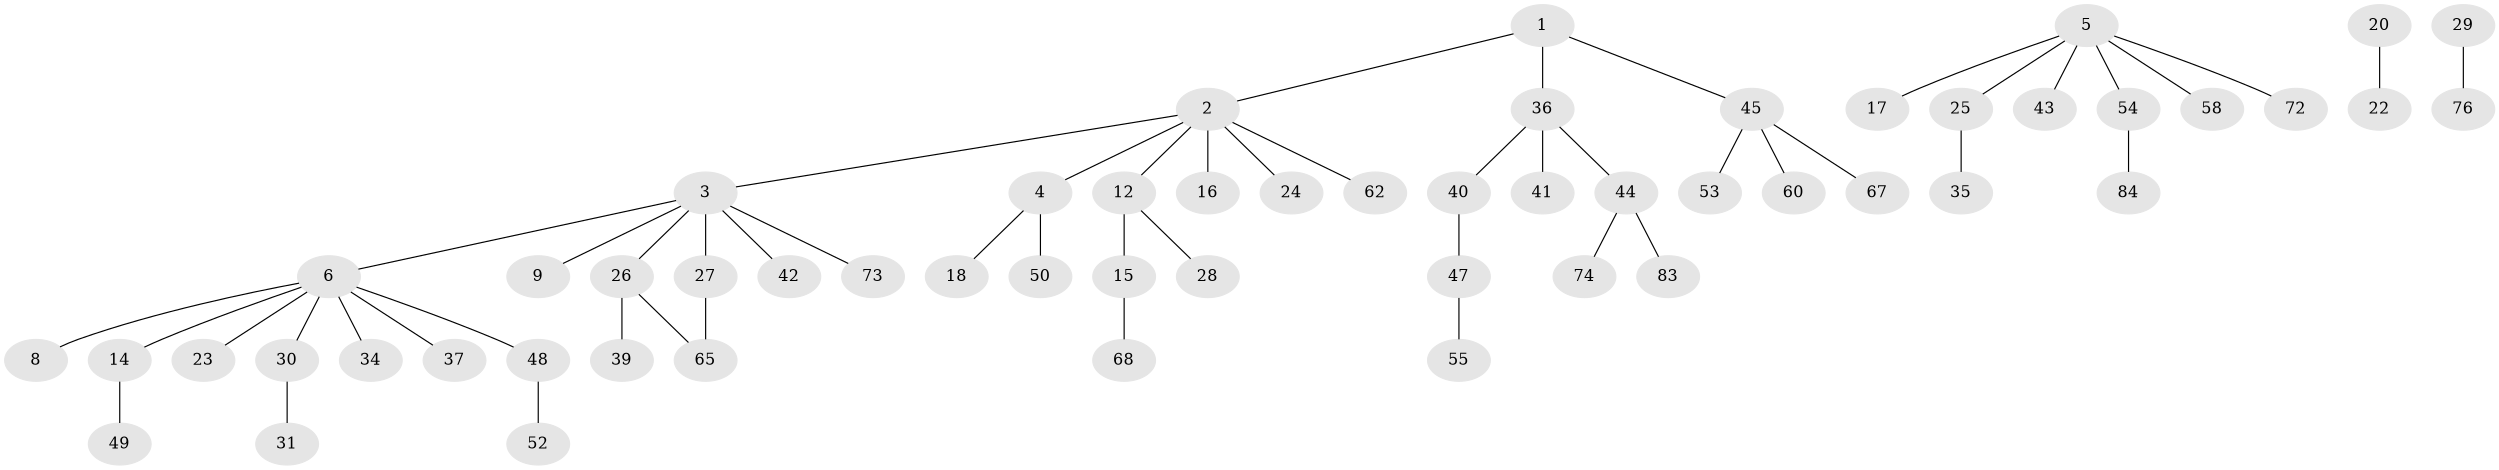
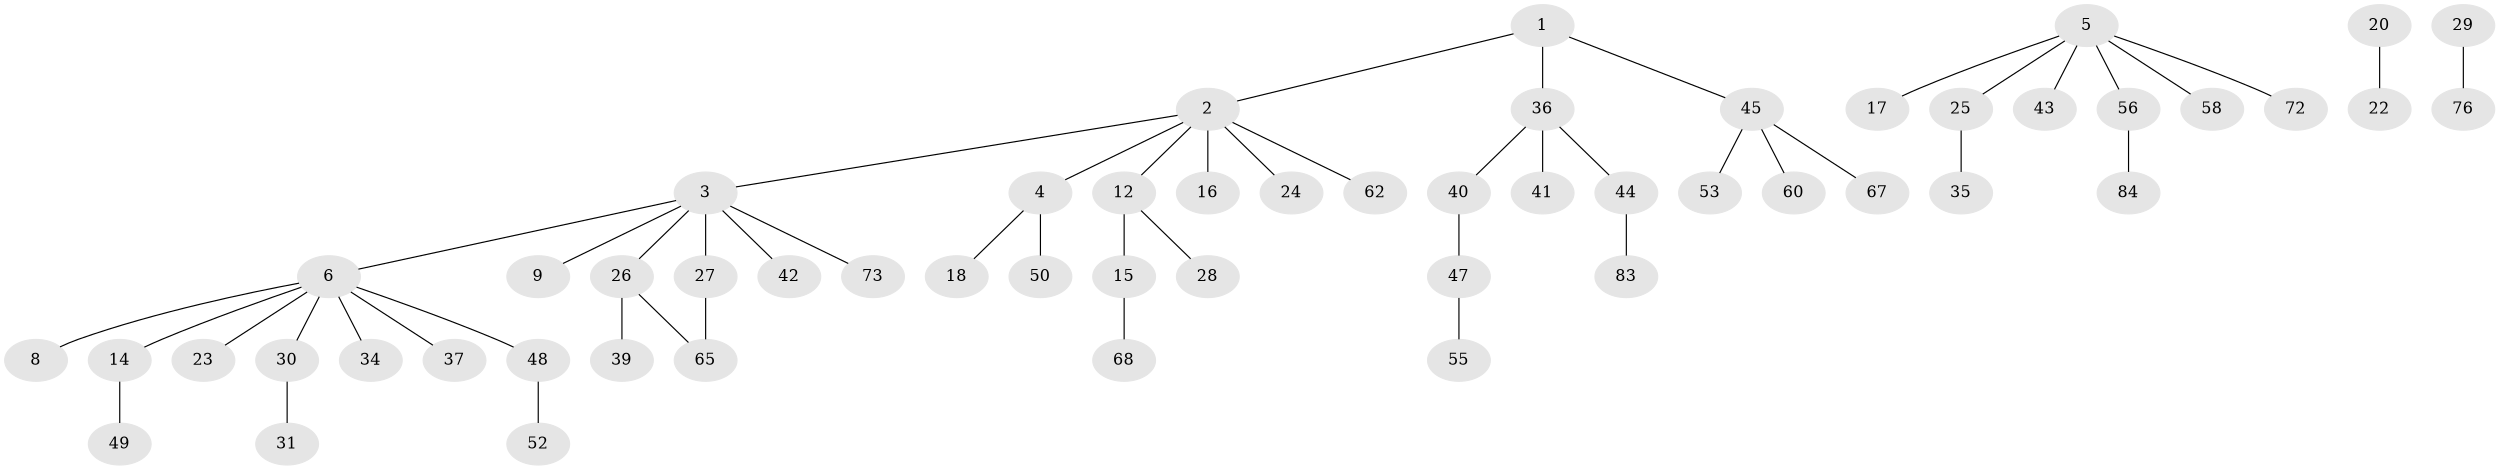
node "54": label "54" -> "56"
node "74": removed
